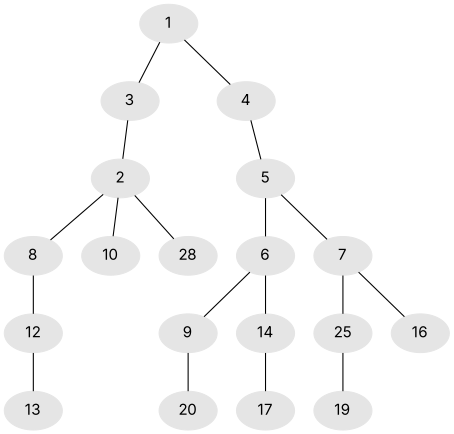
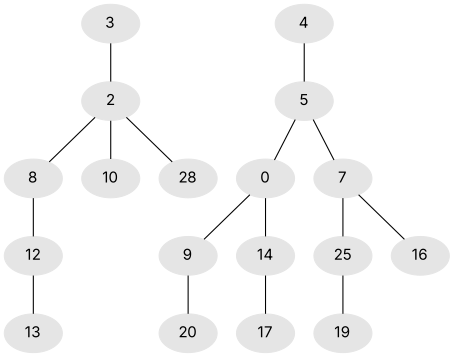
node "1": removed
node "6": label "6" -> "0"
